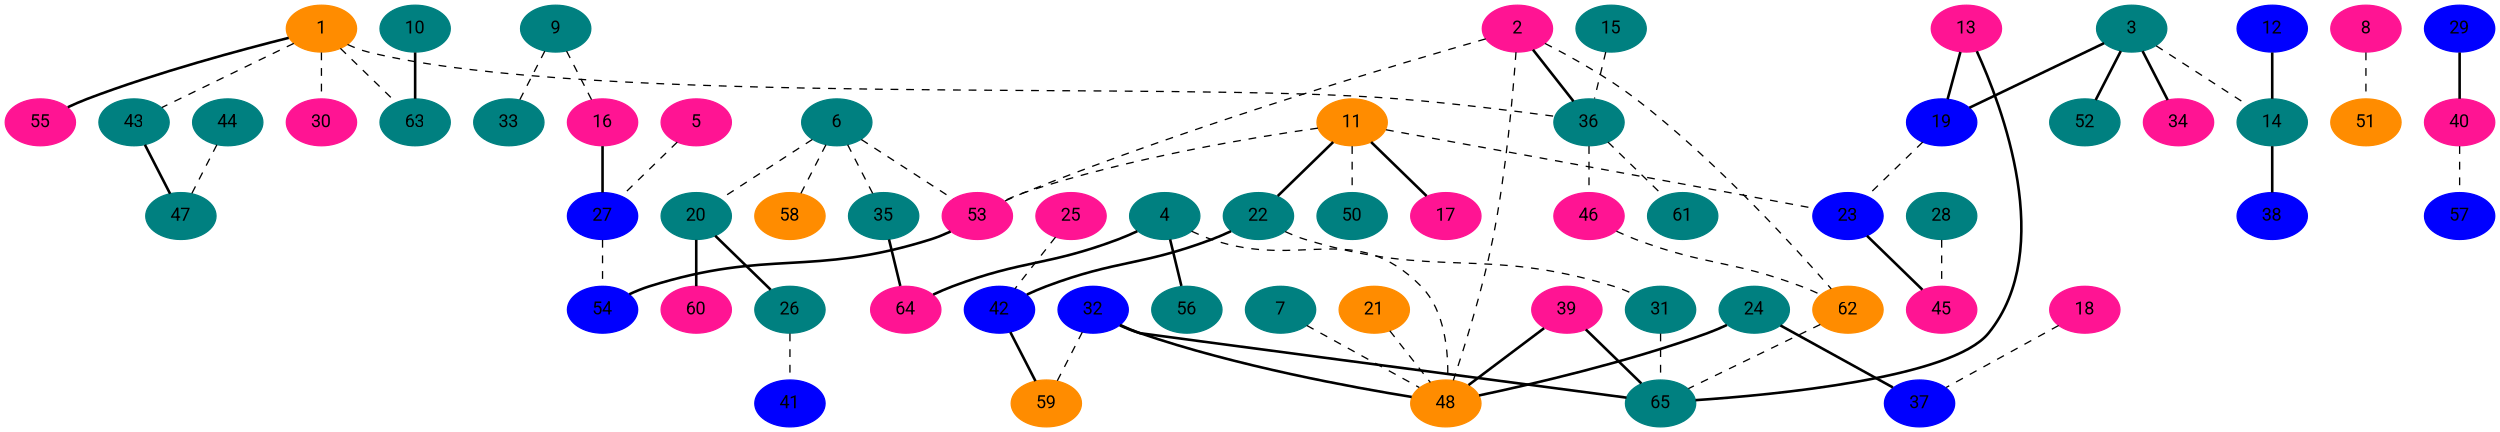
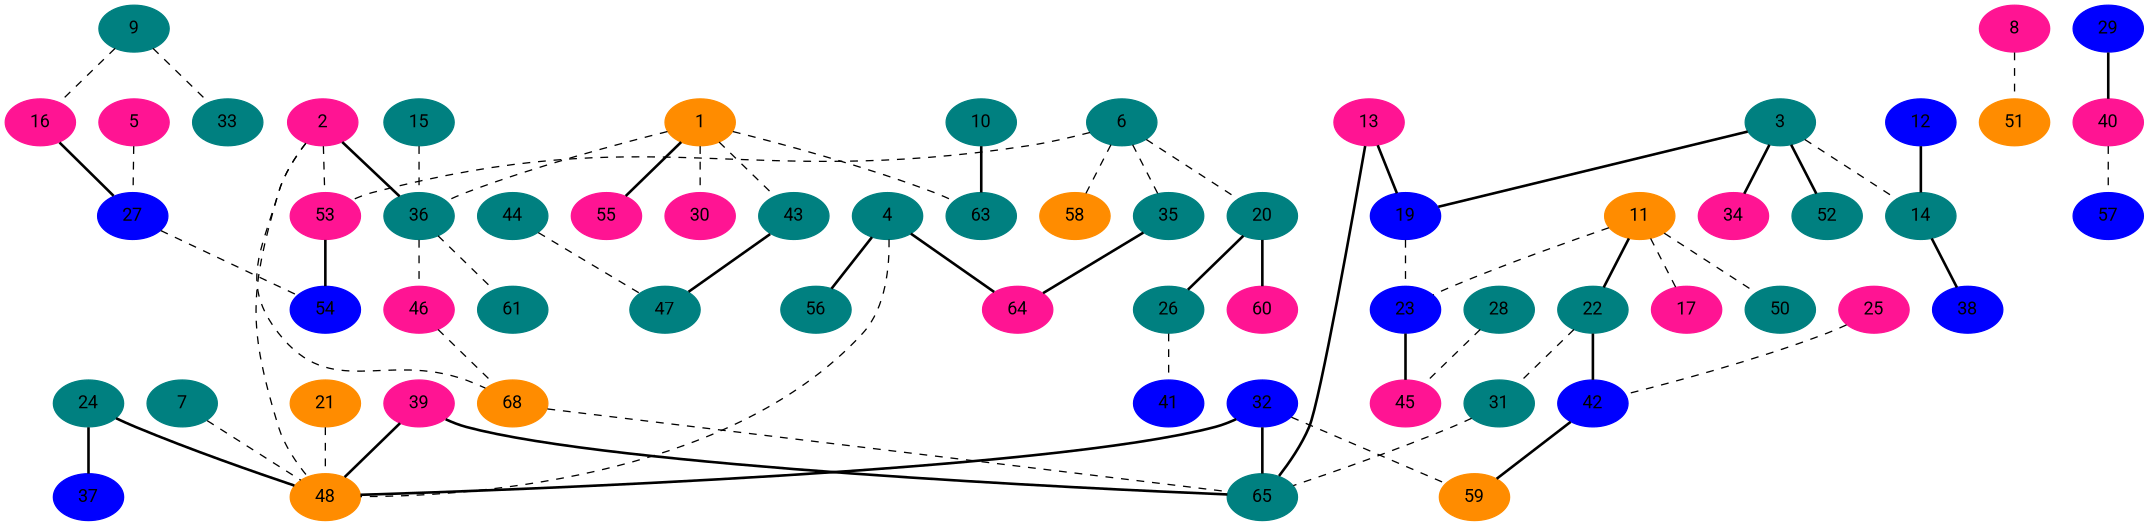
edge "11" -- "53": removed
edge "11" -- "17": style bold -> dashed
node "62": label "62" -> "68"
node "18": removed
